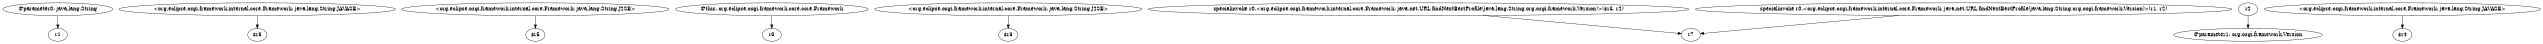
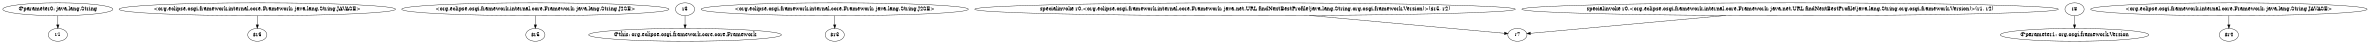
node "r2": label "r2" -> "r8"
edge "@this: org.eclipse.osgi.framework.core.core.Framework" -> "r3": reversed
